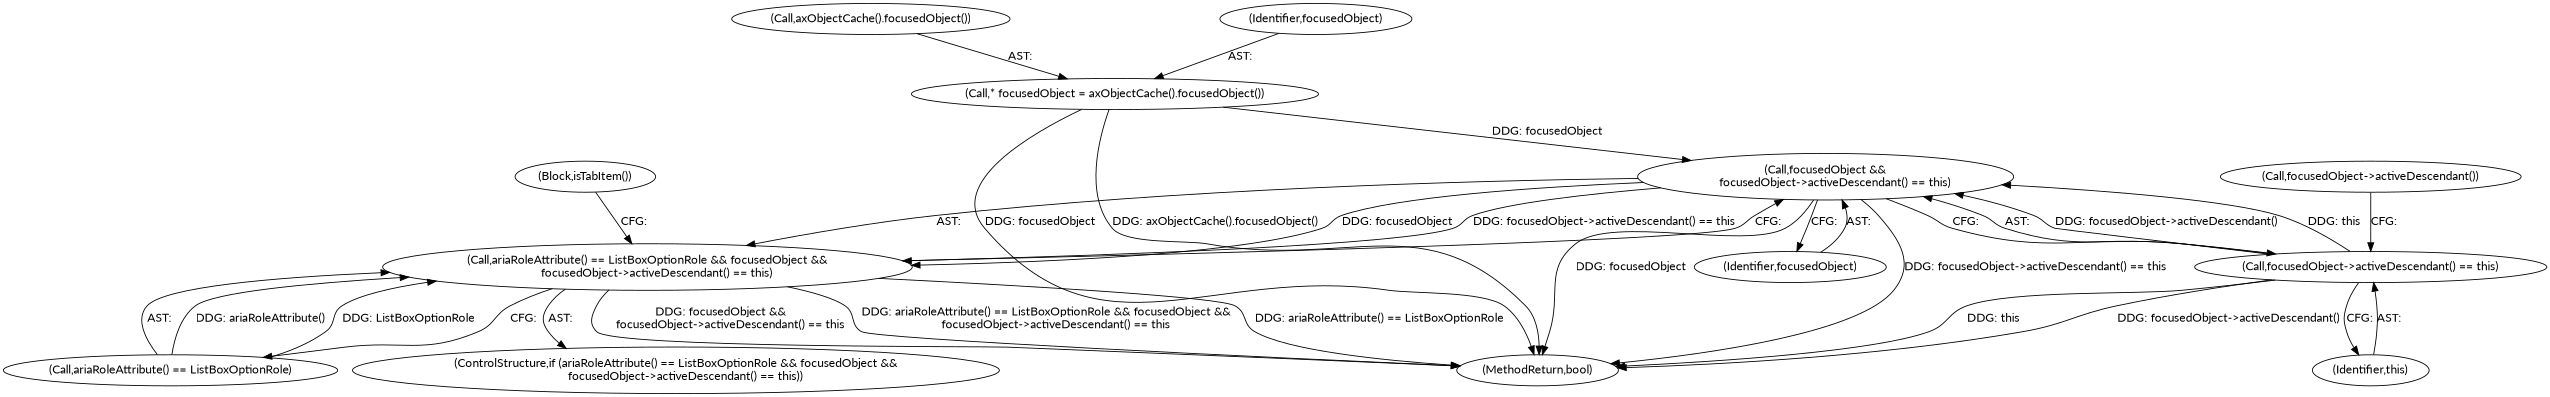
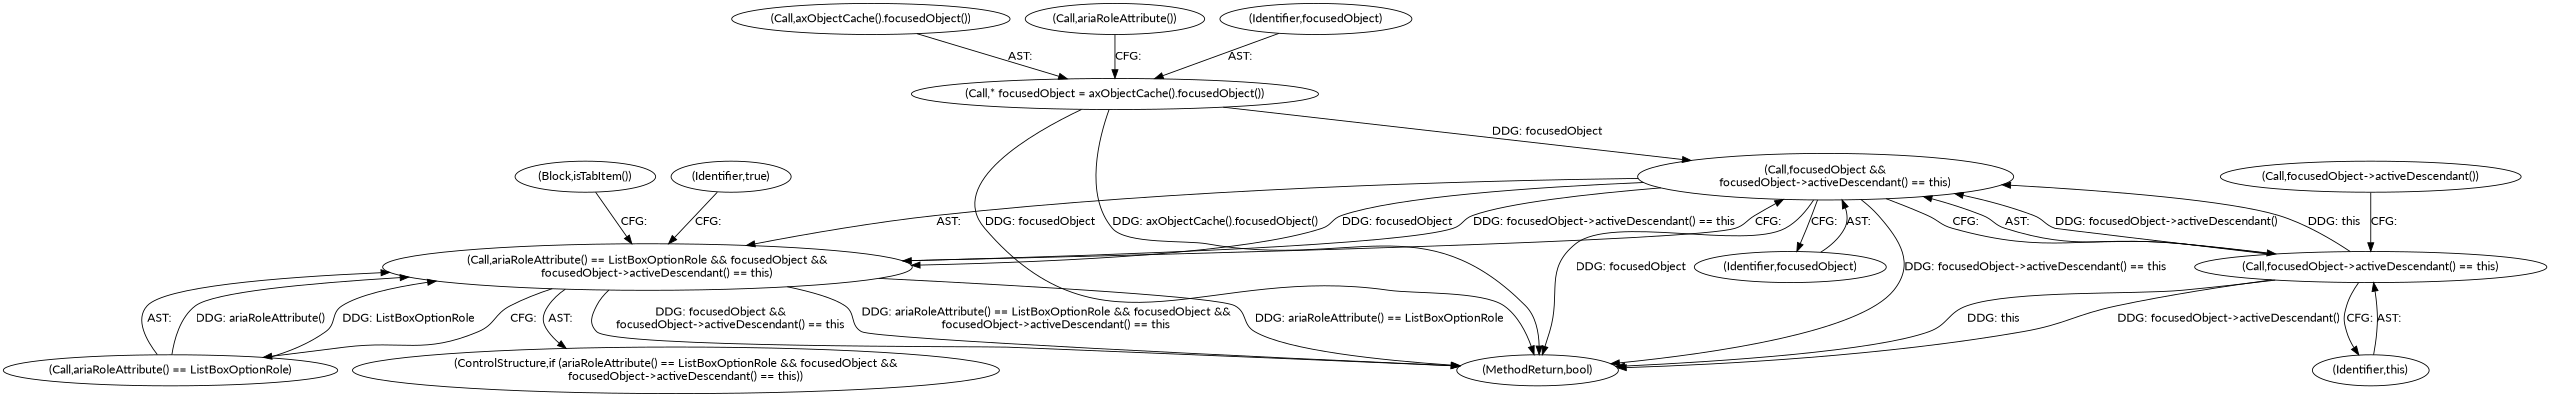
node "(Call,ariaRoleAttribute())": added
node "(Identifier,true)": added
